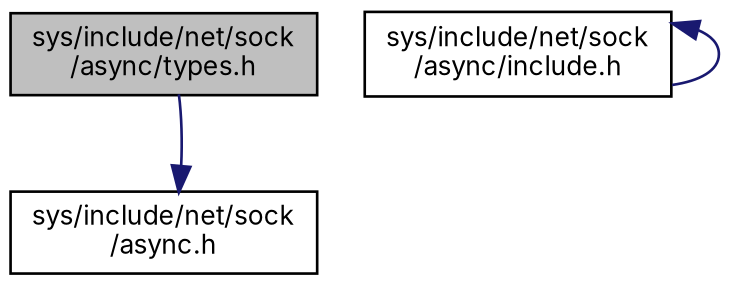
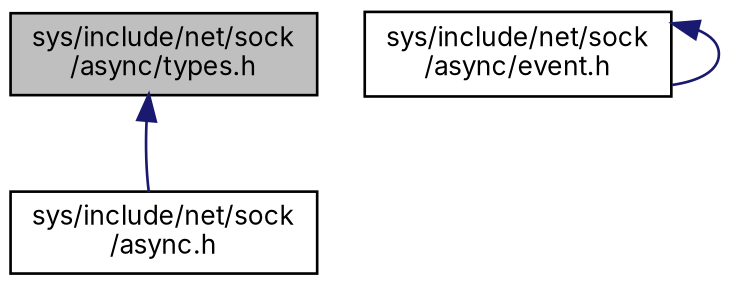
node "sys/include/net/sock /async/include.h": label "sys/include/net/sock /async/include.h" -> "sys/include/net/sock /async/event.h"
edge "sys/include/net/sock /async/types.h" -> "sys/include/net/sock /async.h": reversed
